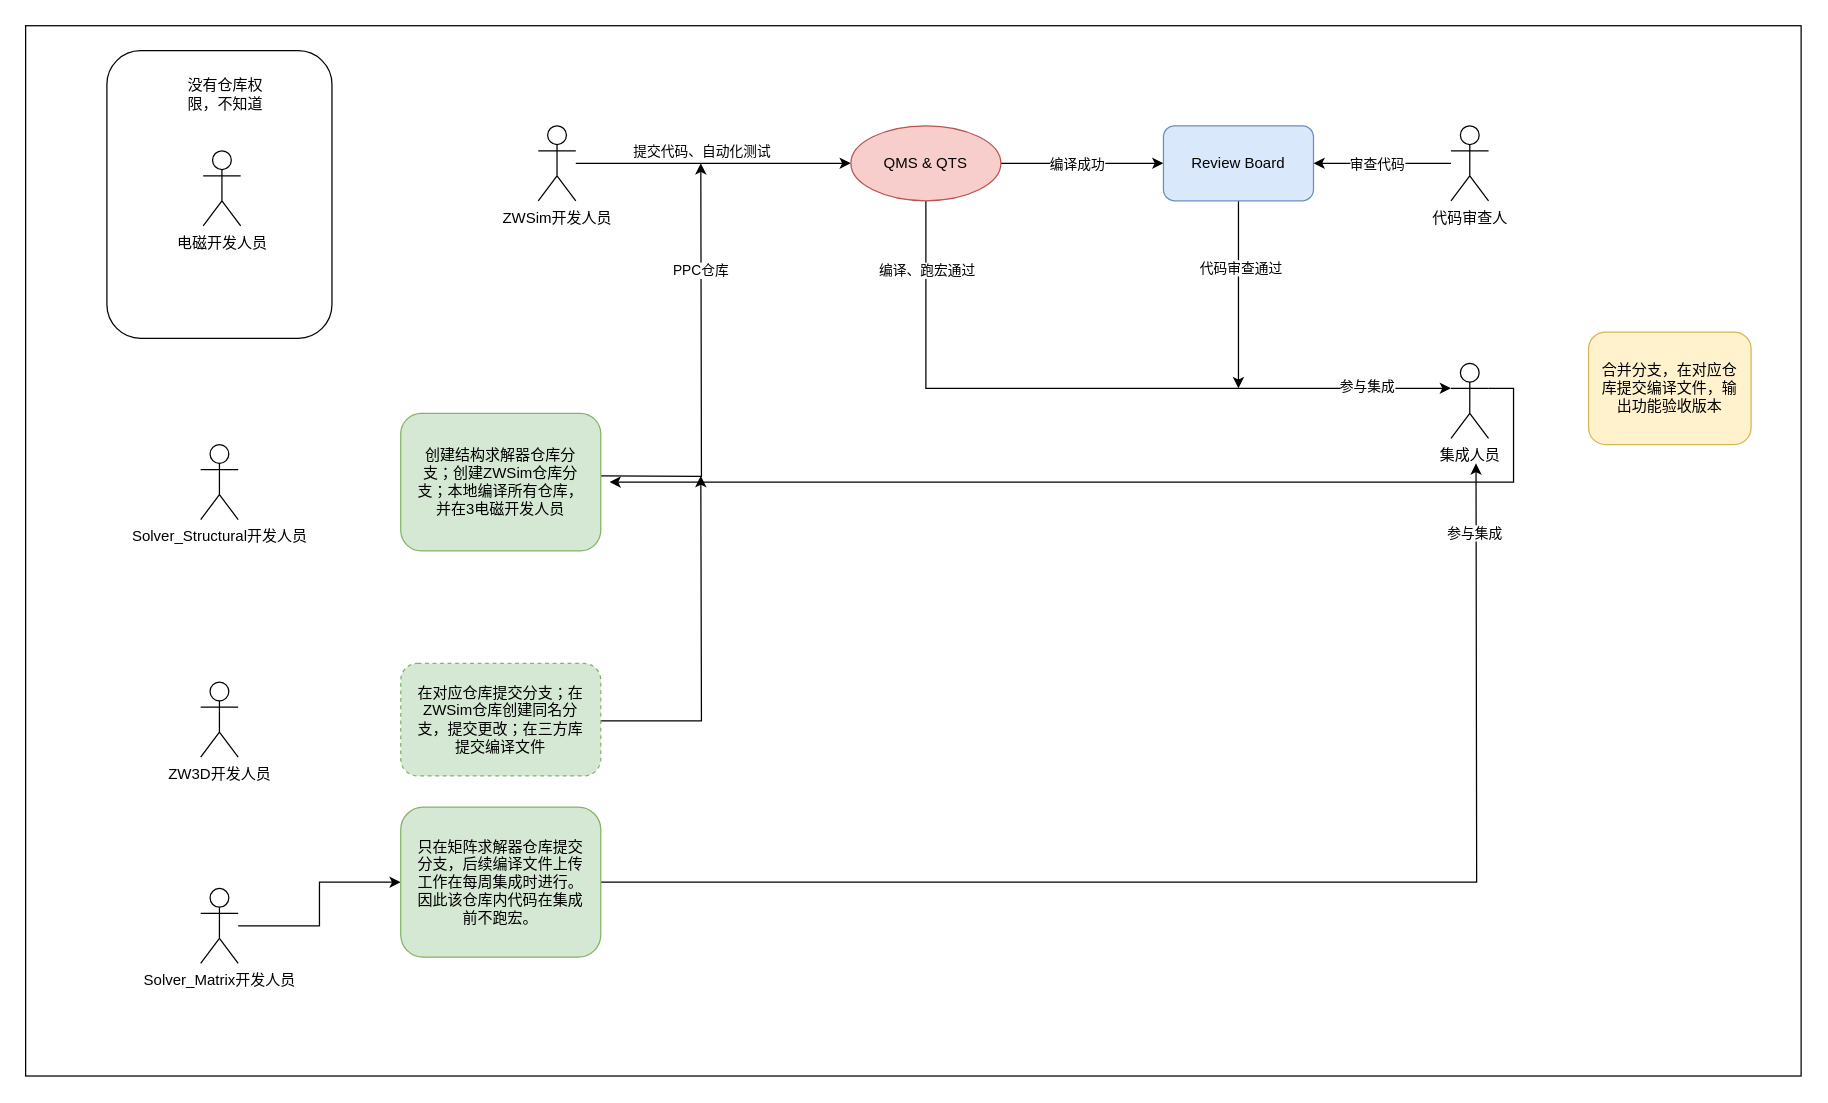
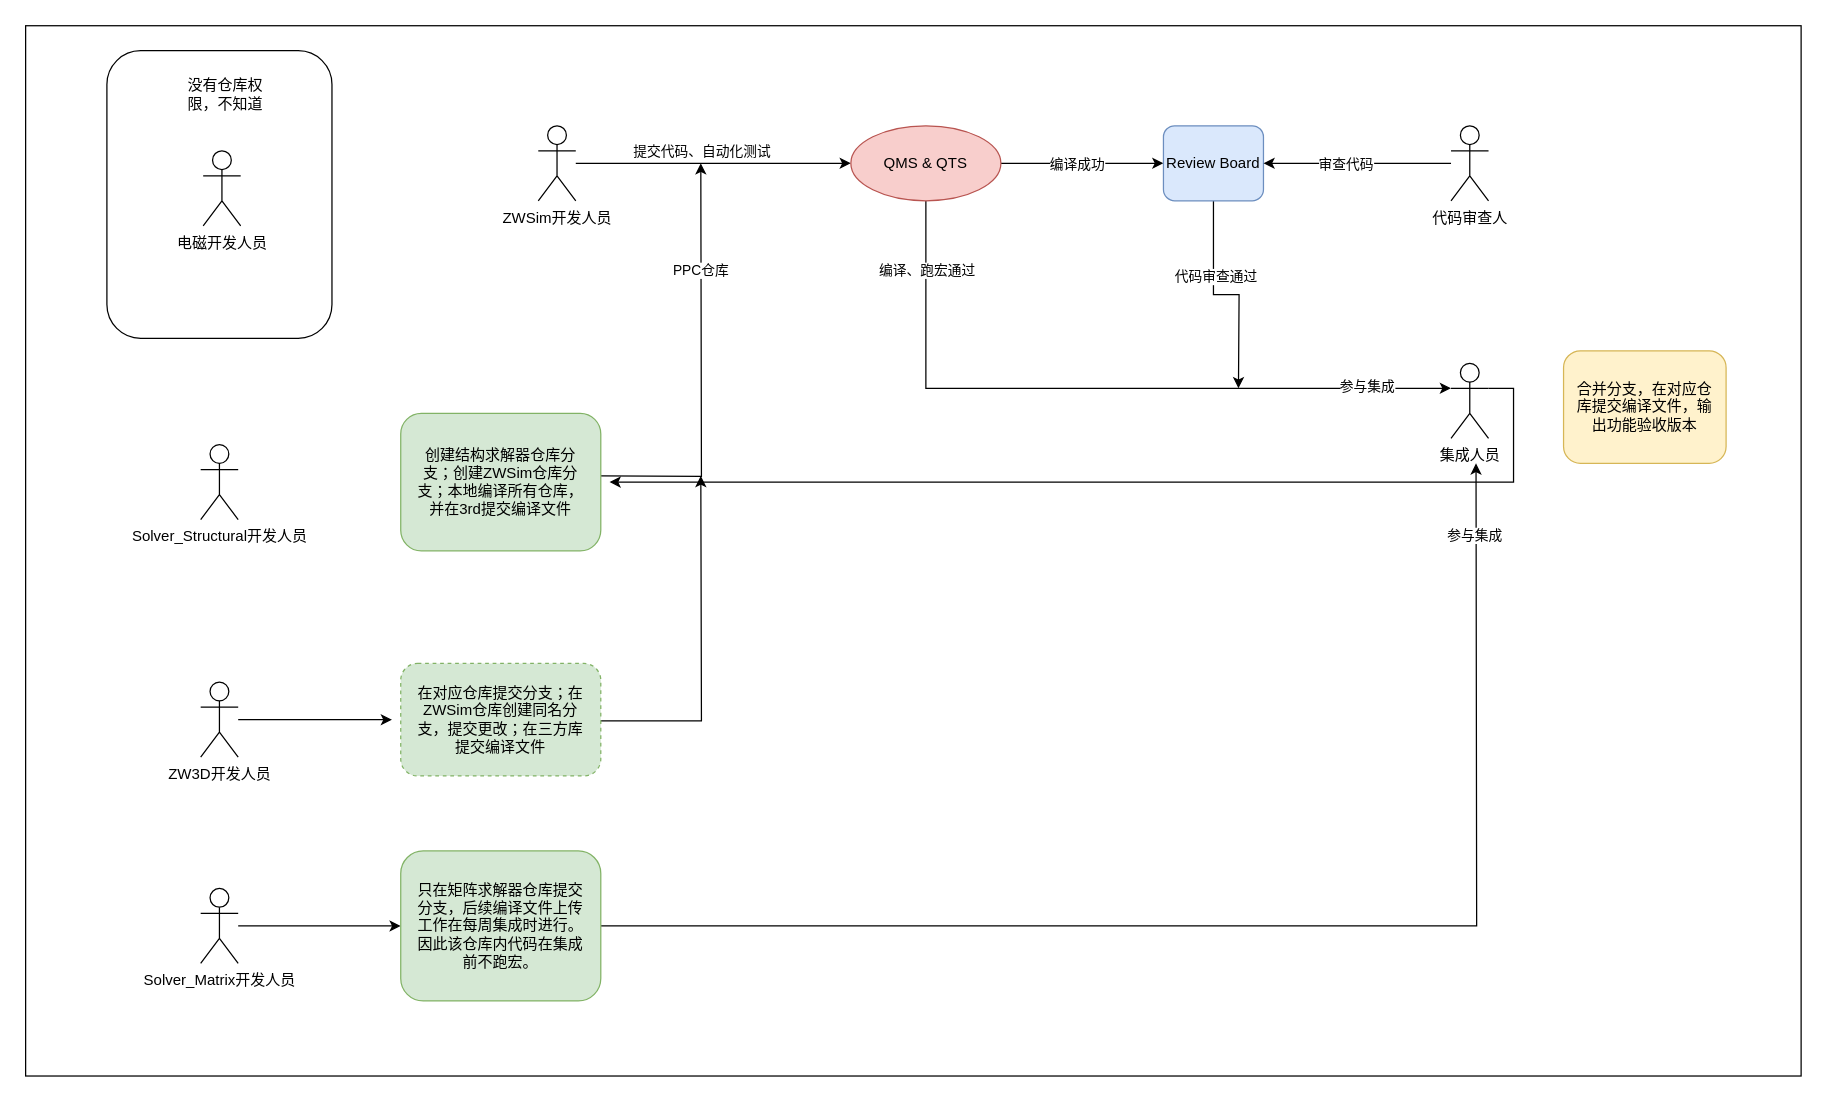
node "Review Board": size 150x75 -> 100x75
node "合并分支，在对应仓库提交编译文件，输出功能验收版本": moved (1669, 388) -> (1644, 407)
node "创建结构求解器仓库分支；创建ZWSim仓库分支；本地编译所有仓库，并在3电磁开发人员": label "创建结构求解器仓库分支；创建ZWSim仓库分支；本地编译所有仓库，并在3电磁开发人员" -> "创建结构求解器仓库分支；创建ZWSim仓库分支；本地编译所有仓库，并在3rd提交编译文件"
edge "ZW3D开发人员" -> "在对应仓库提交分支；在ZWSim仓库创建同名分支，提交更改；在三方库提交编译文件": added
node "只在矩阵求解器仓库提交分支，后续编译文件上传工作在每周集成时进行。因此该仓库内代码在集成前不跑宏。": moved (501, 882) -> (501, 926)
